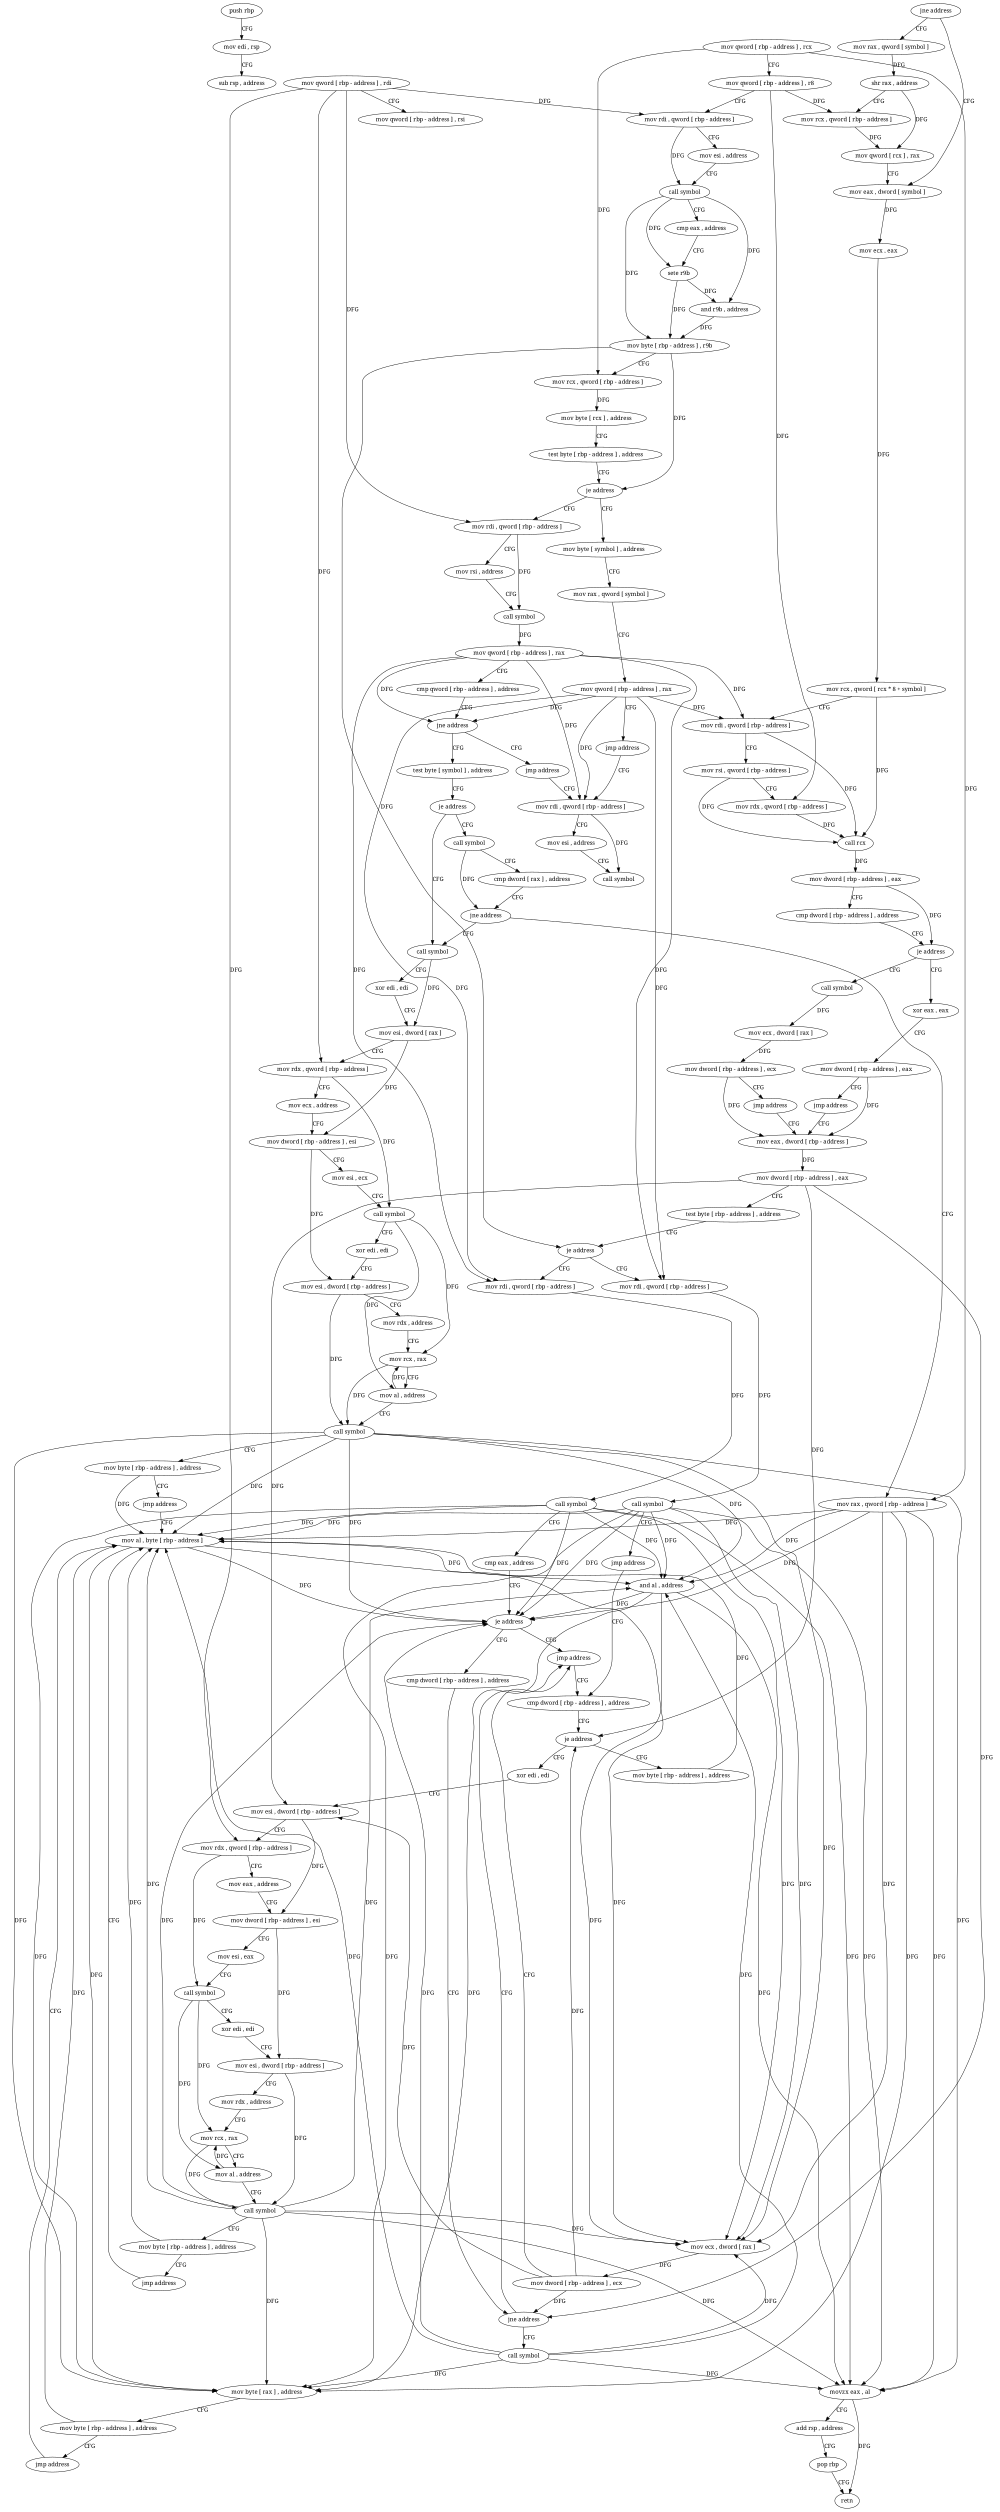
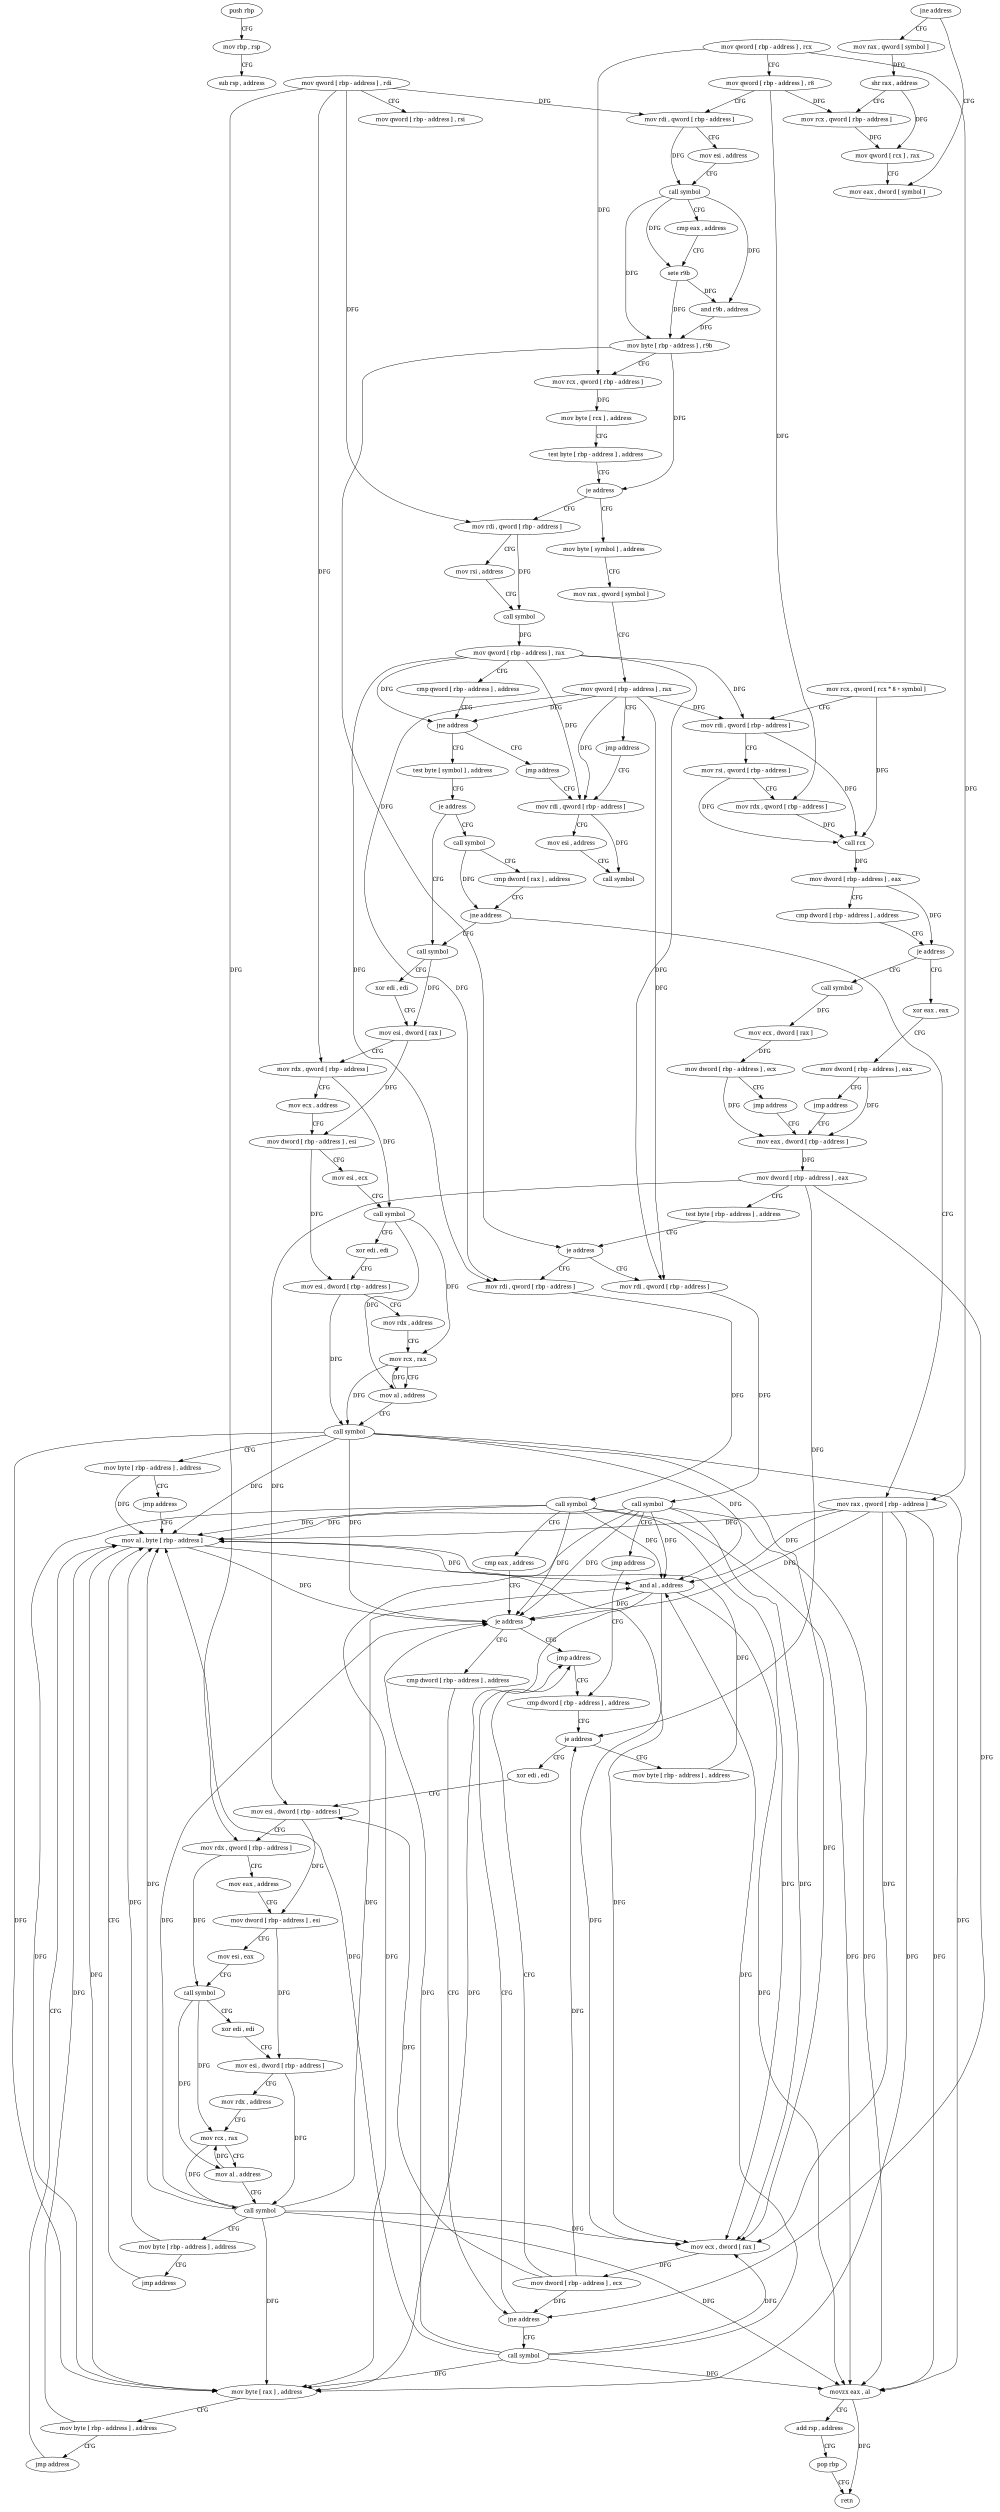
node "mov edi , rsp": label "mov edi , rsp" -> "mov rbp , rsp"
node "mov ecx , eax": removed
